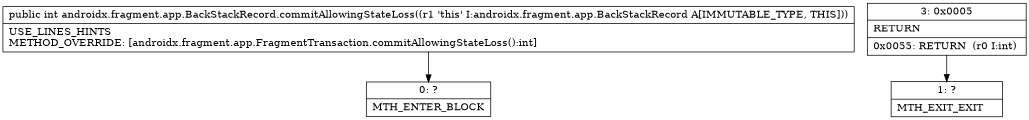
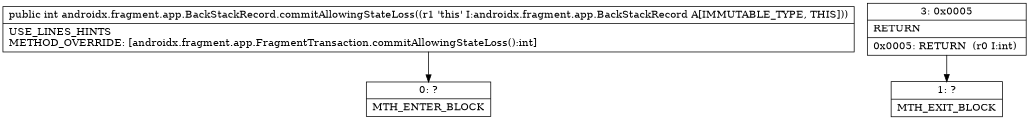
node "3: 0x0005": text "0x0055: RETURN  (r0 I:int)" -> "0x0005: RETURN  (r0 I:int)"
node "1: ?": text "MTH_EXIT_EXIT" -> "MTH_EXIT_BLOCK"
